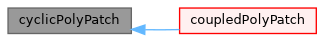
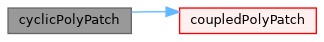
edge "coupledPolyPatch" -> "cyclicPolyPatch": reversed
